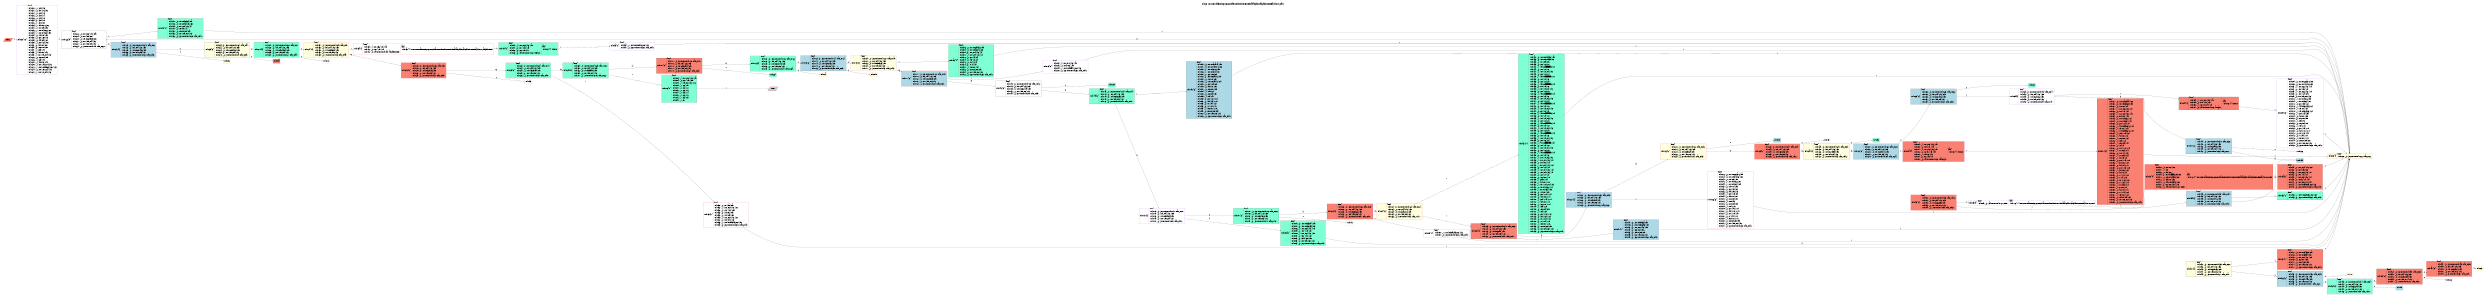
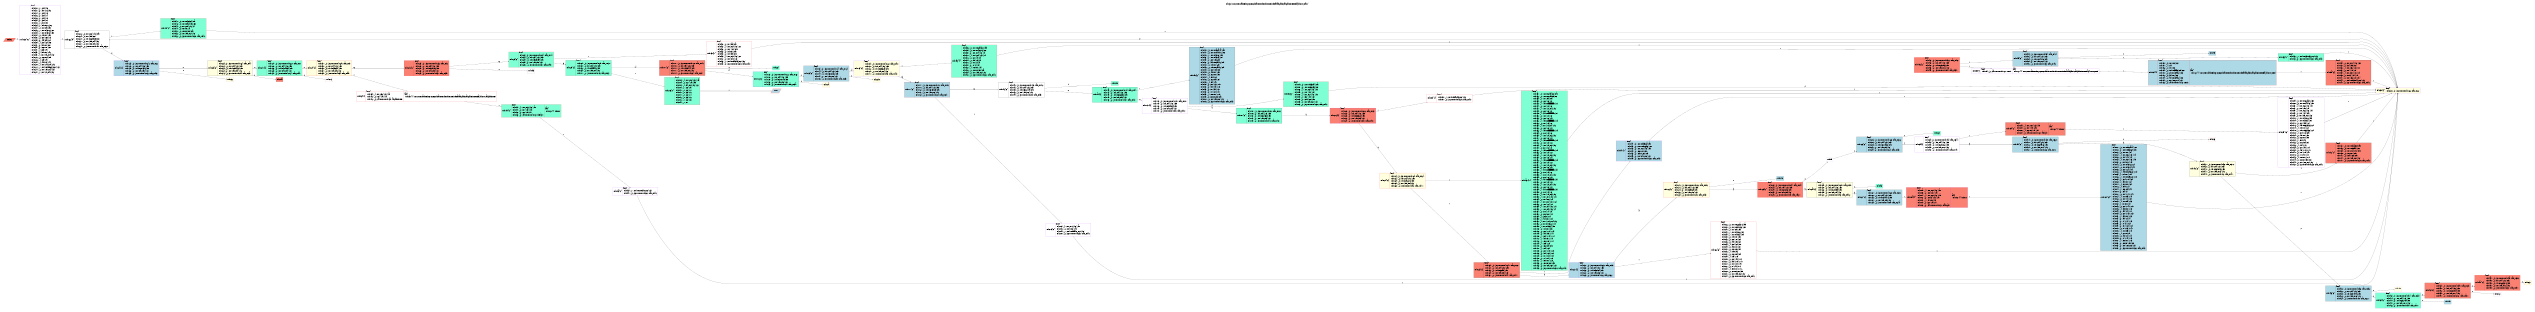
node "Entry": label "Entry" -> "Desktop"
edge "0x4018c7 [28]" -> "0x4018e3 [28]": now "0x401ff1" -> "0x4018e3 [28]"
node "0x401e27 [169]": fillcolor salmon -> lightblue
edge "0x40191b [28]" -> "0x4019fb": now "0x40191b [28]" -> "0x401937 [28]"
node "0x401f02 [40]": fillcolor salmon -> lightblue
node "0x401d7c": removed
